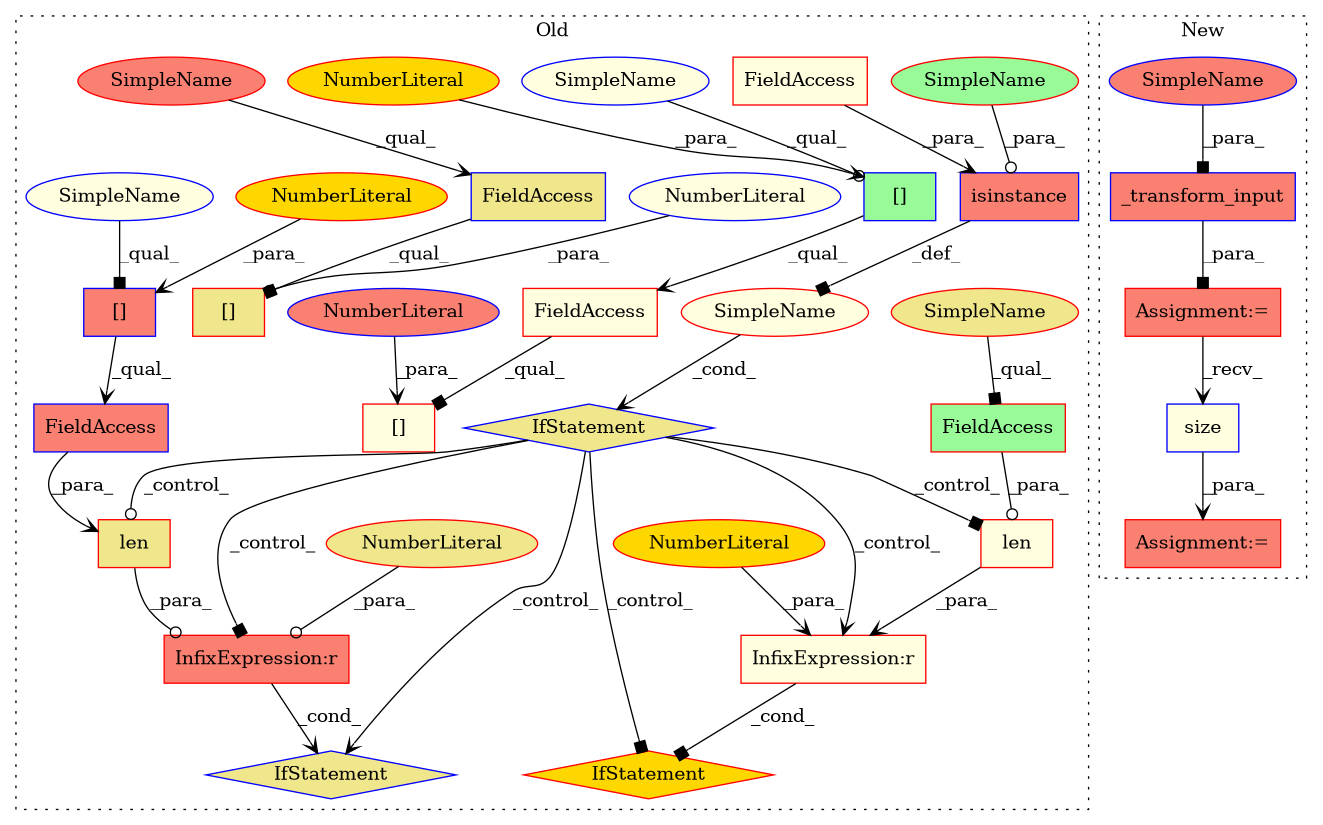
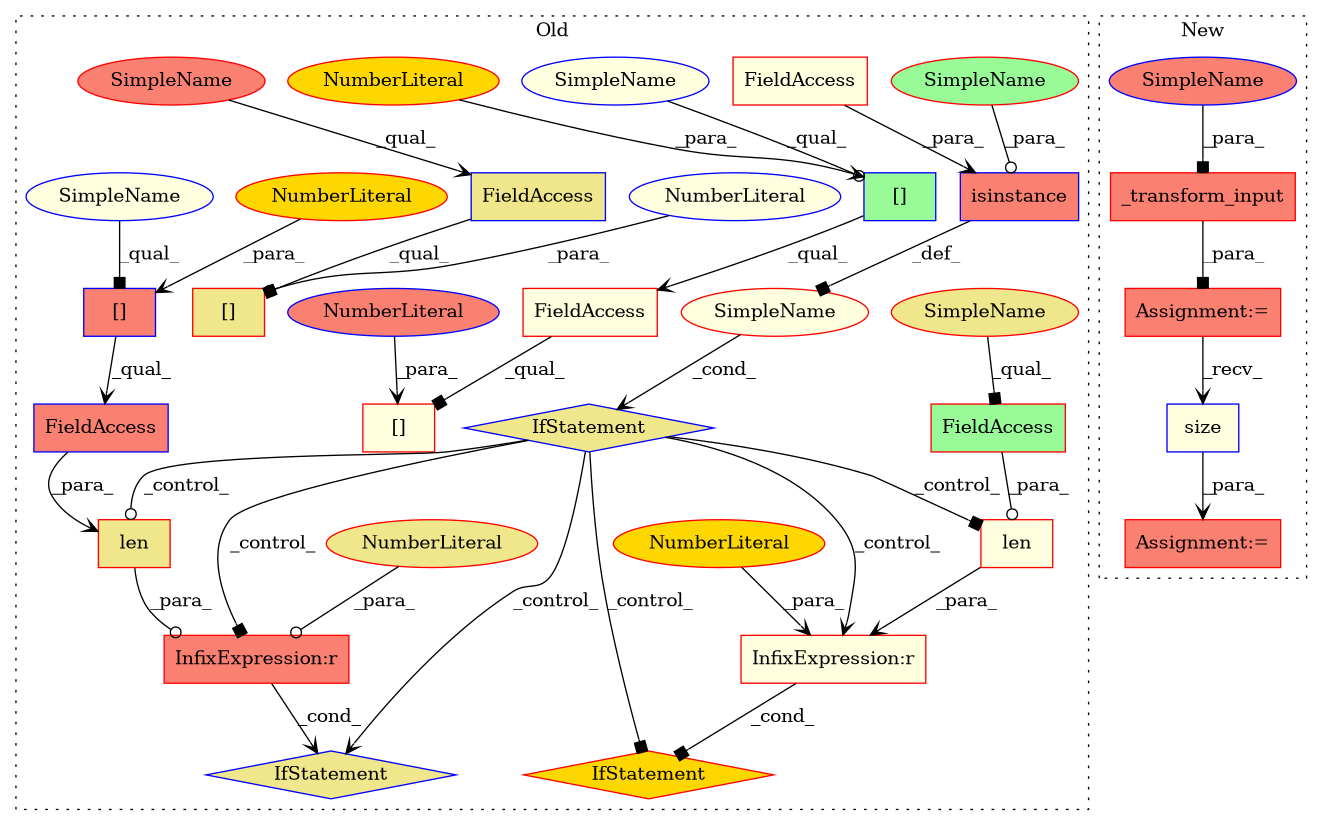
node "_transform_input": color blue -> red
